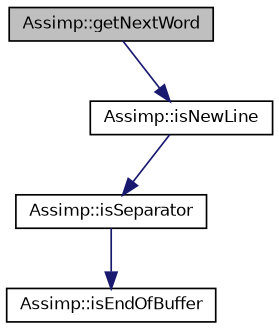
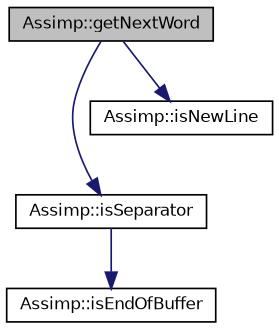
edge "Assimp::isNewLine" -> "Assimp::isSeparator": now "Assimp::getNextWord" -> "Assimp::isSeparator"
